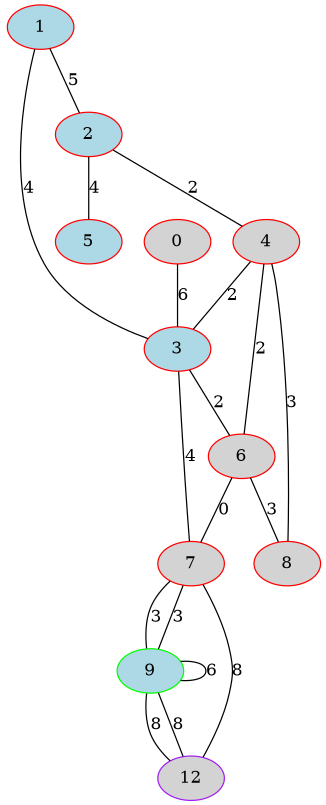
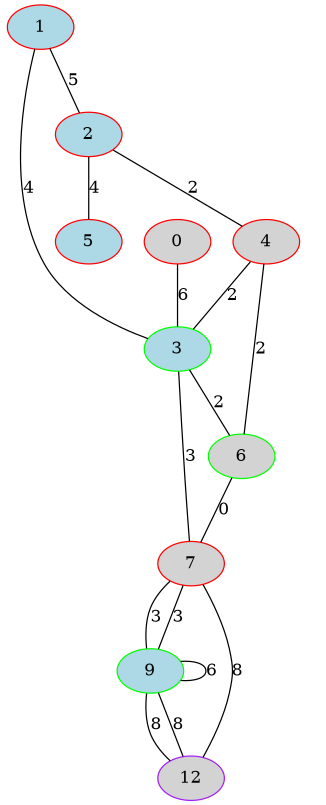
node "3": color red -> green
edge "3" -- "7": label "4" -> "3"
node "6": color red -> green
node "8": removed
